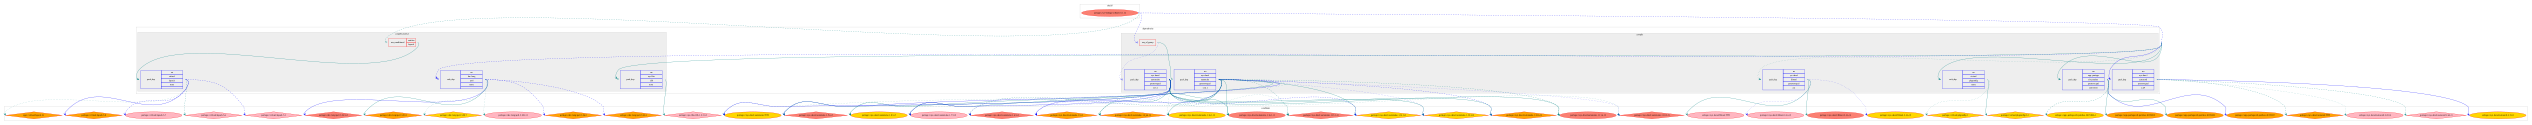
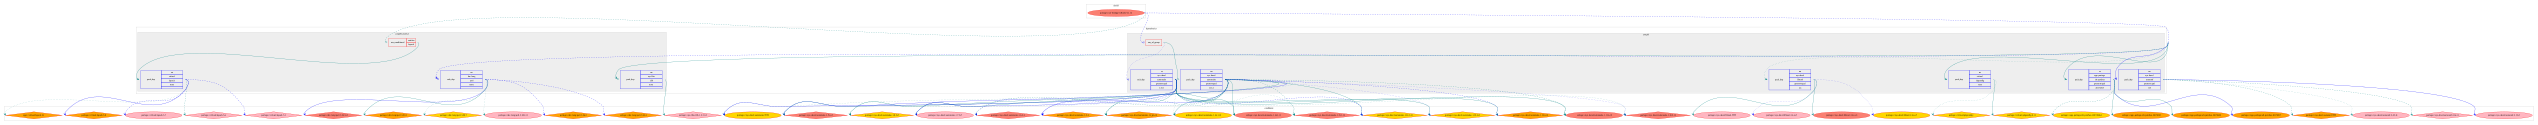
node "portage://sys-devel/automake-1.8.5-r5": shape ellipse -> diamond
node "portage://sys-devel/autoconf-2.13-r1": fillcolor gold -> lightpink
